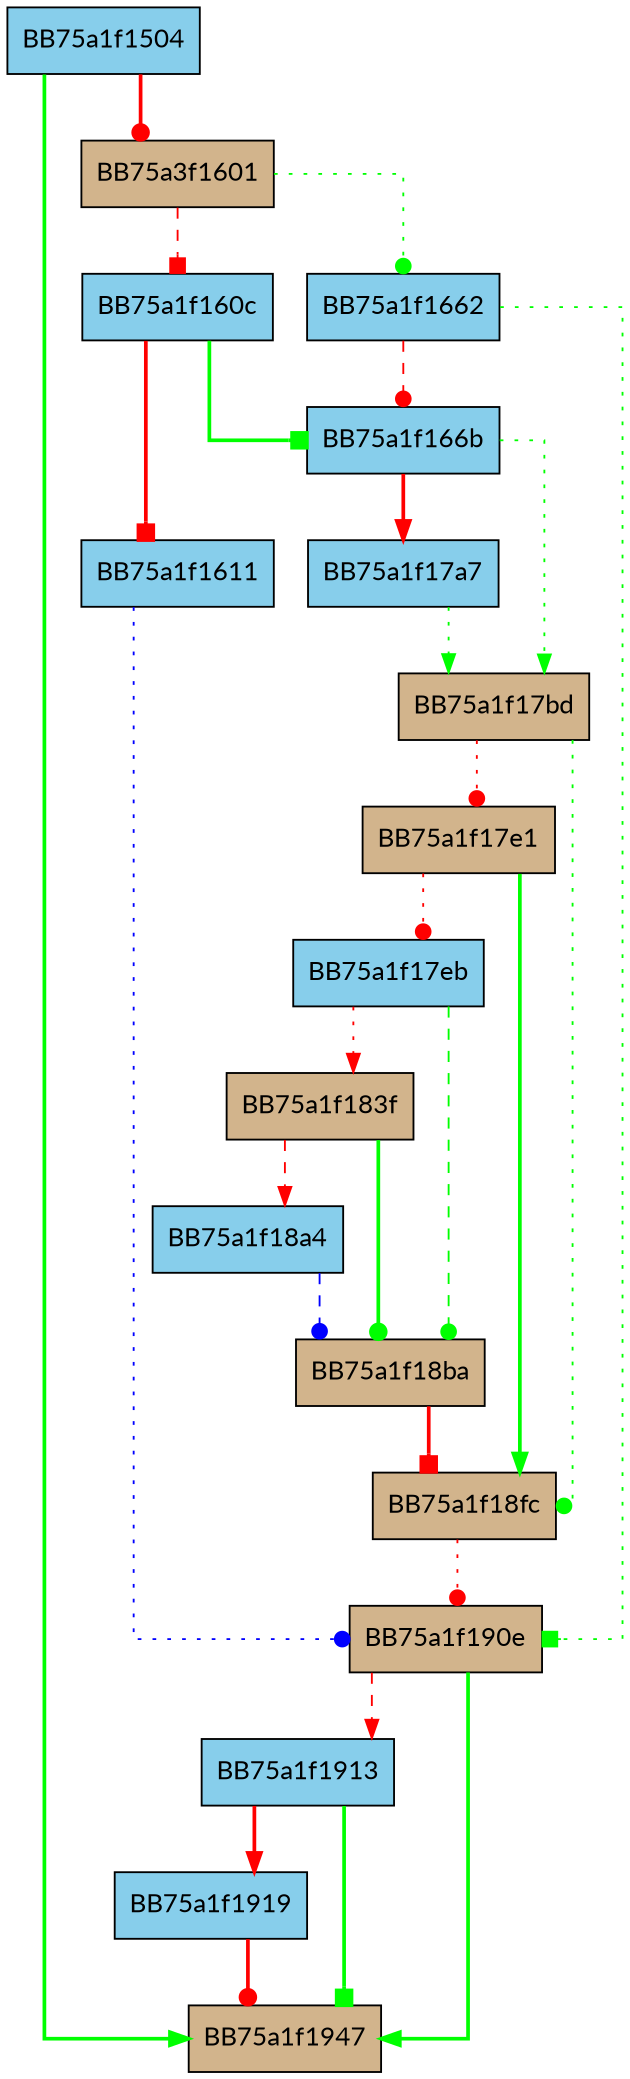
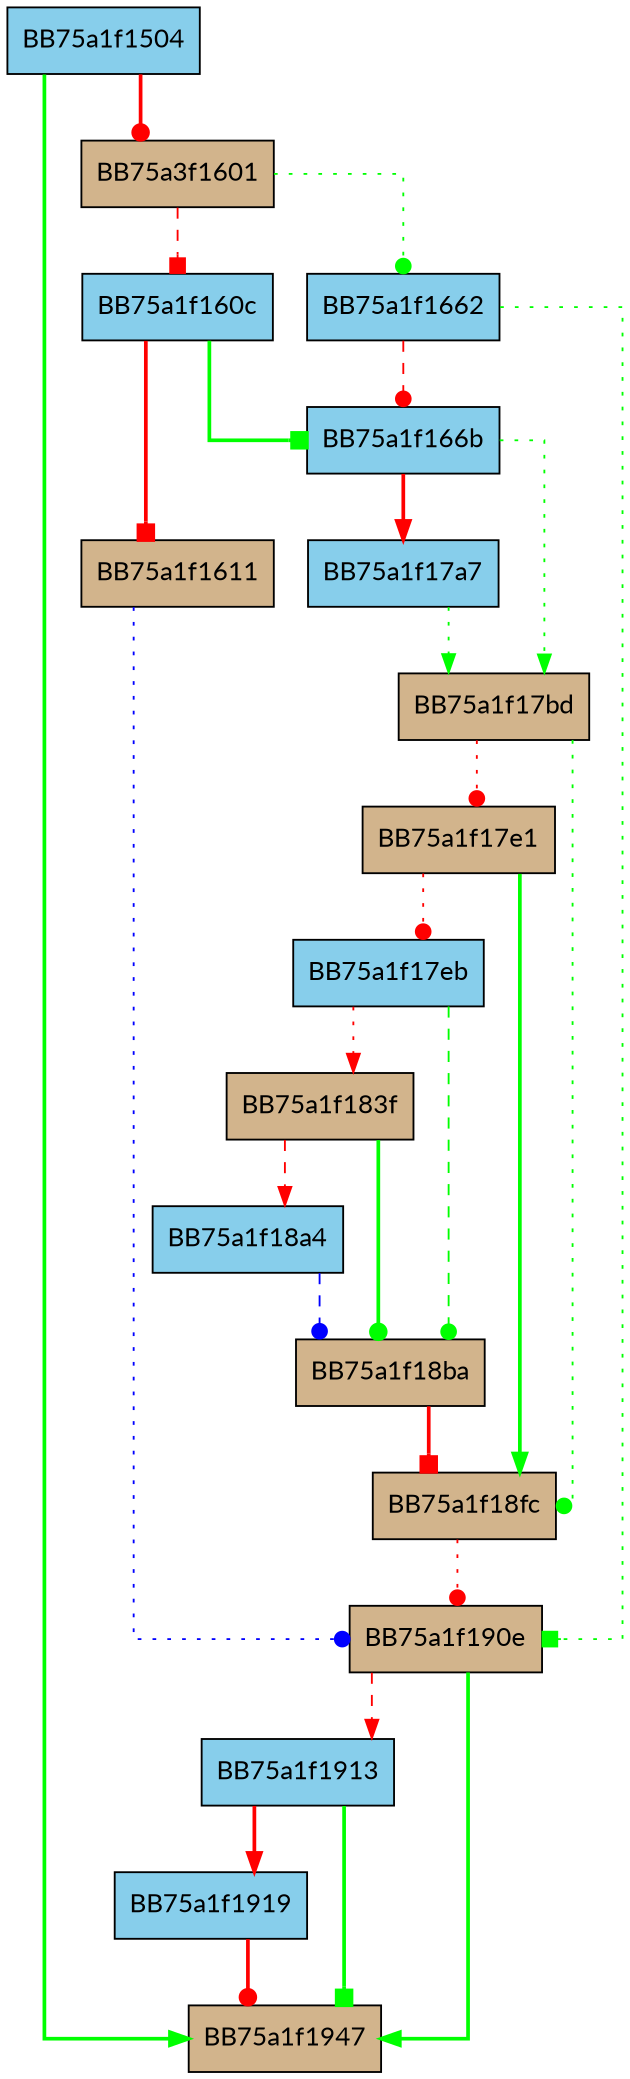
node "BB75a1f1611": fillcolor skyblue -> tan
